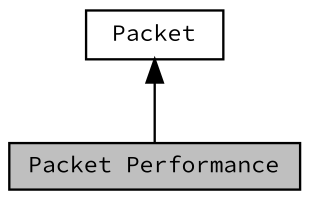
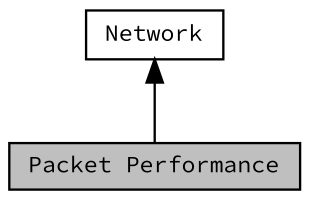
node "Packet": label "Packet" -> "Network"
